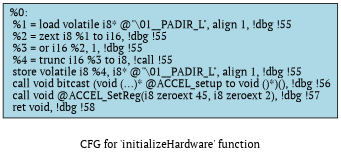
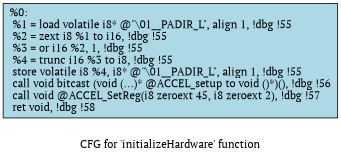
node "%0:": text "%4 = trunc i16 %3 to i8, !call !55" -> "%4 = trunc i16 %3 to i8, !dbg !55"
